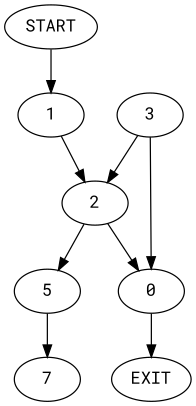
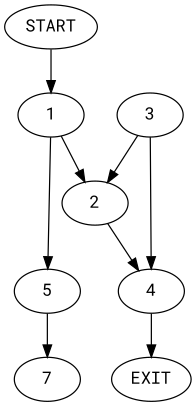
edge "2" -> "5": now "1" -> "5"
node "0": label "0" -> "4"
